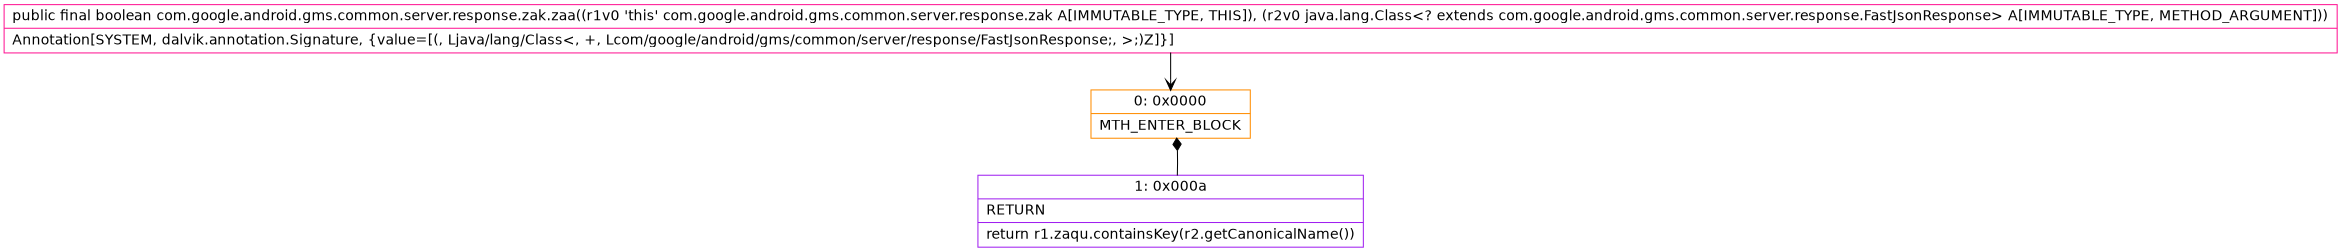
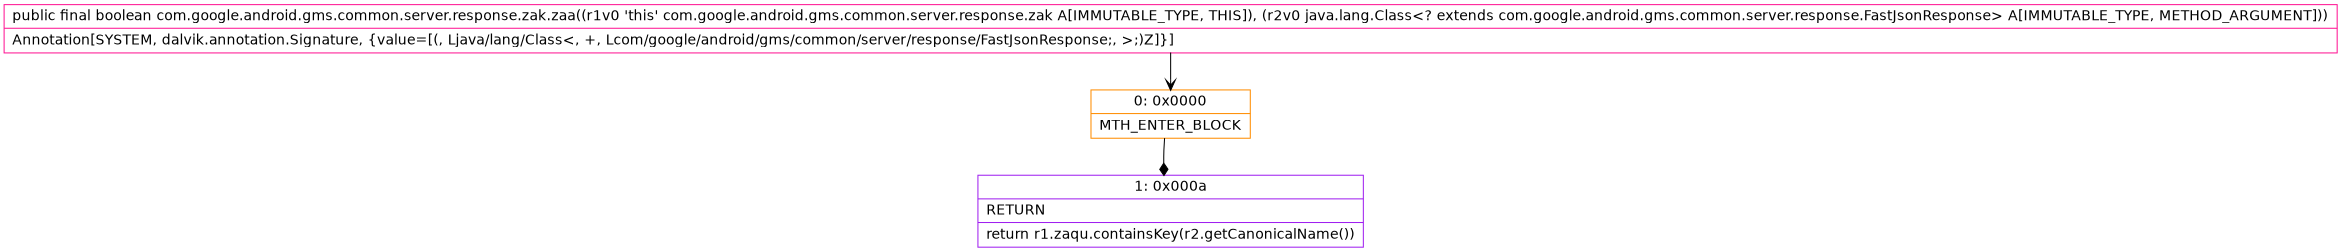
edge "1: 0x000a" -> "0: 0x0000": reversed
